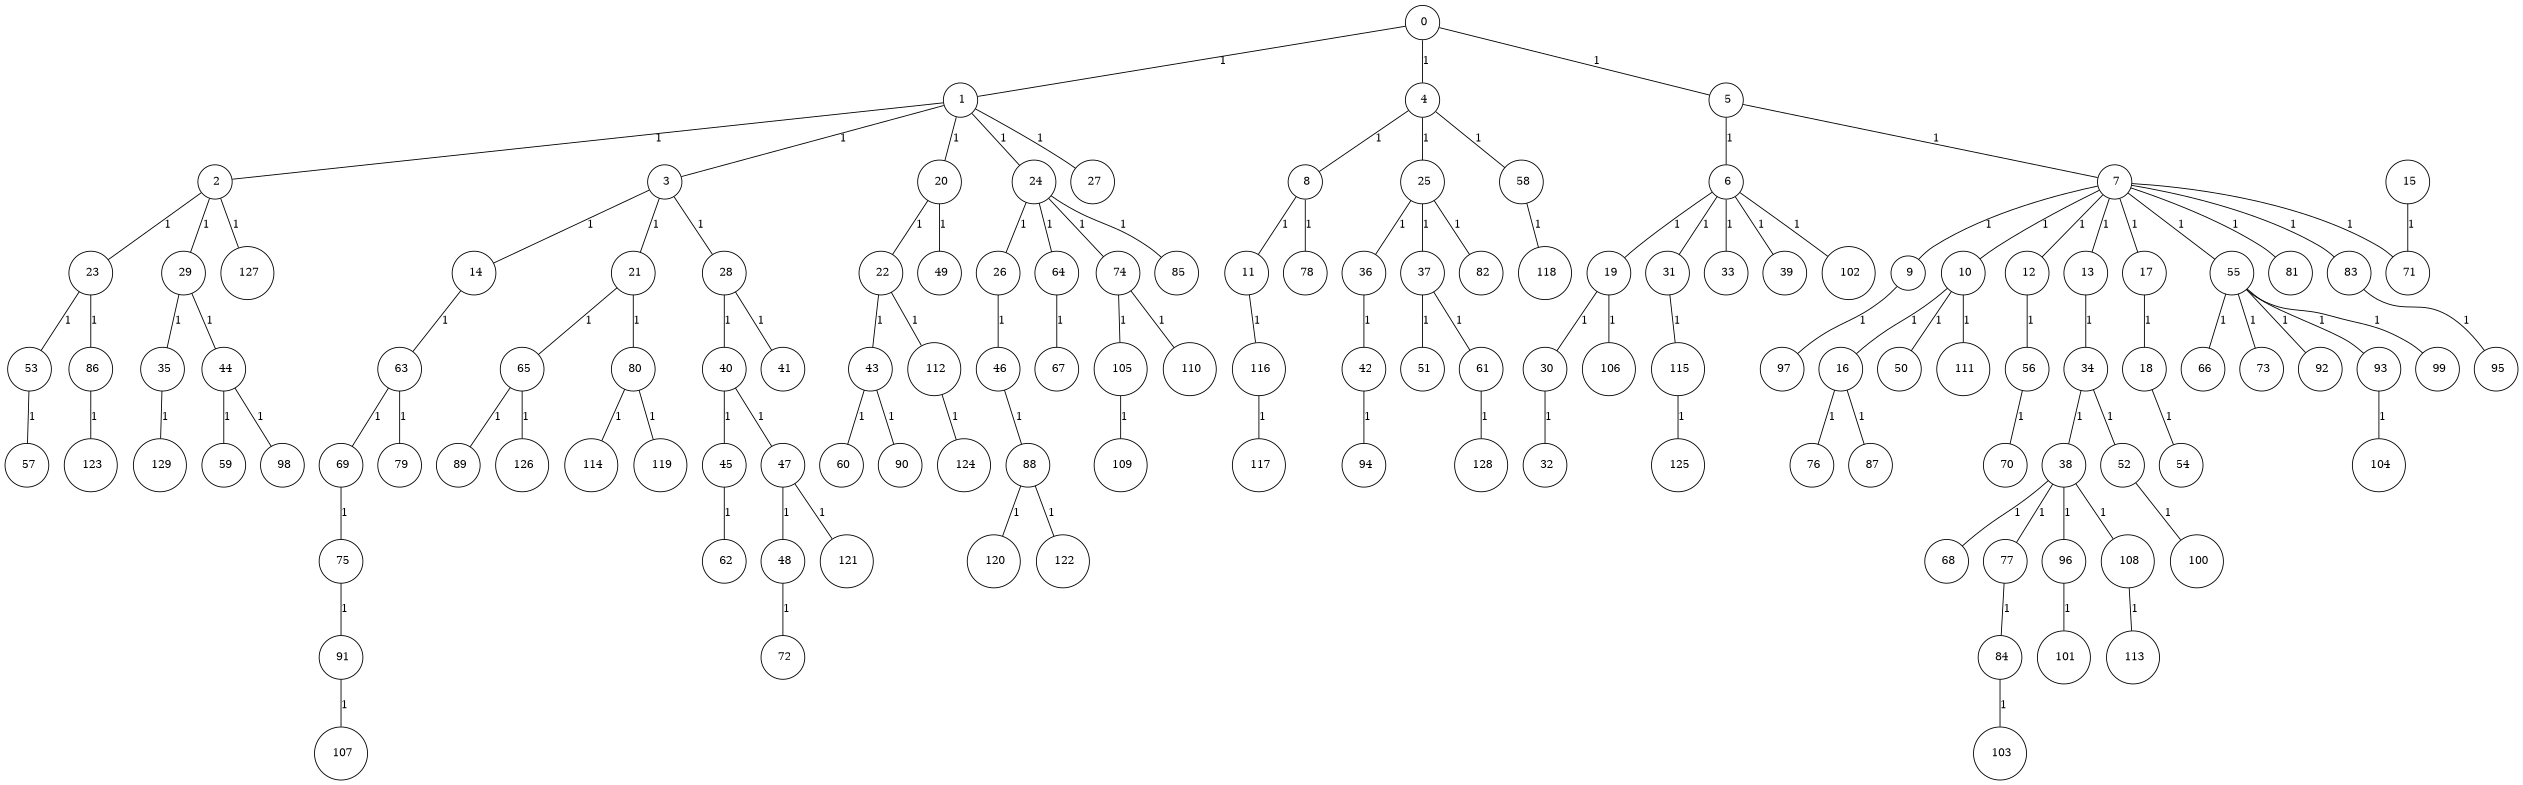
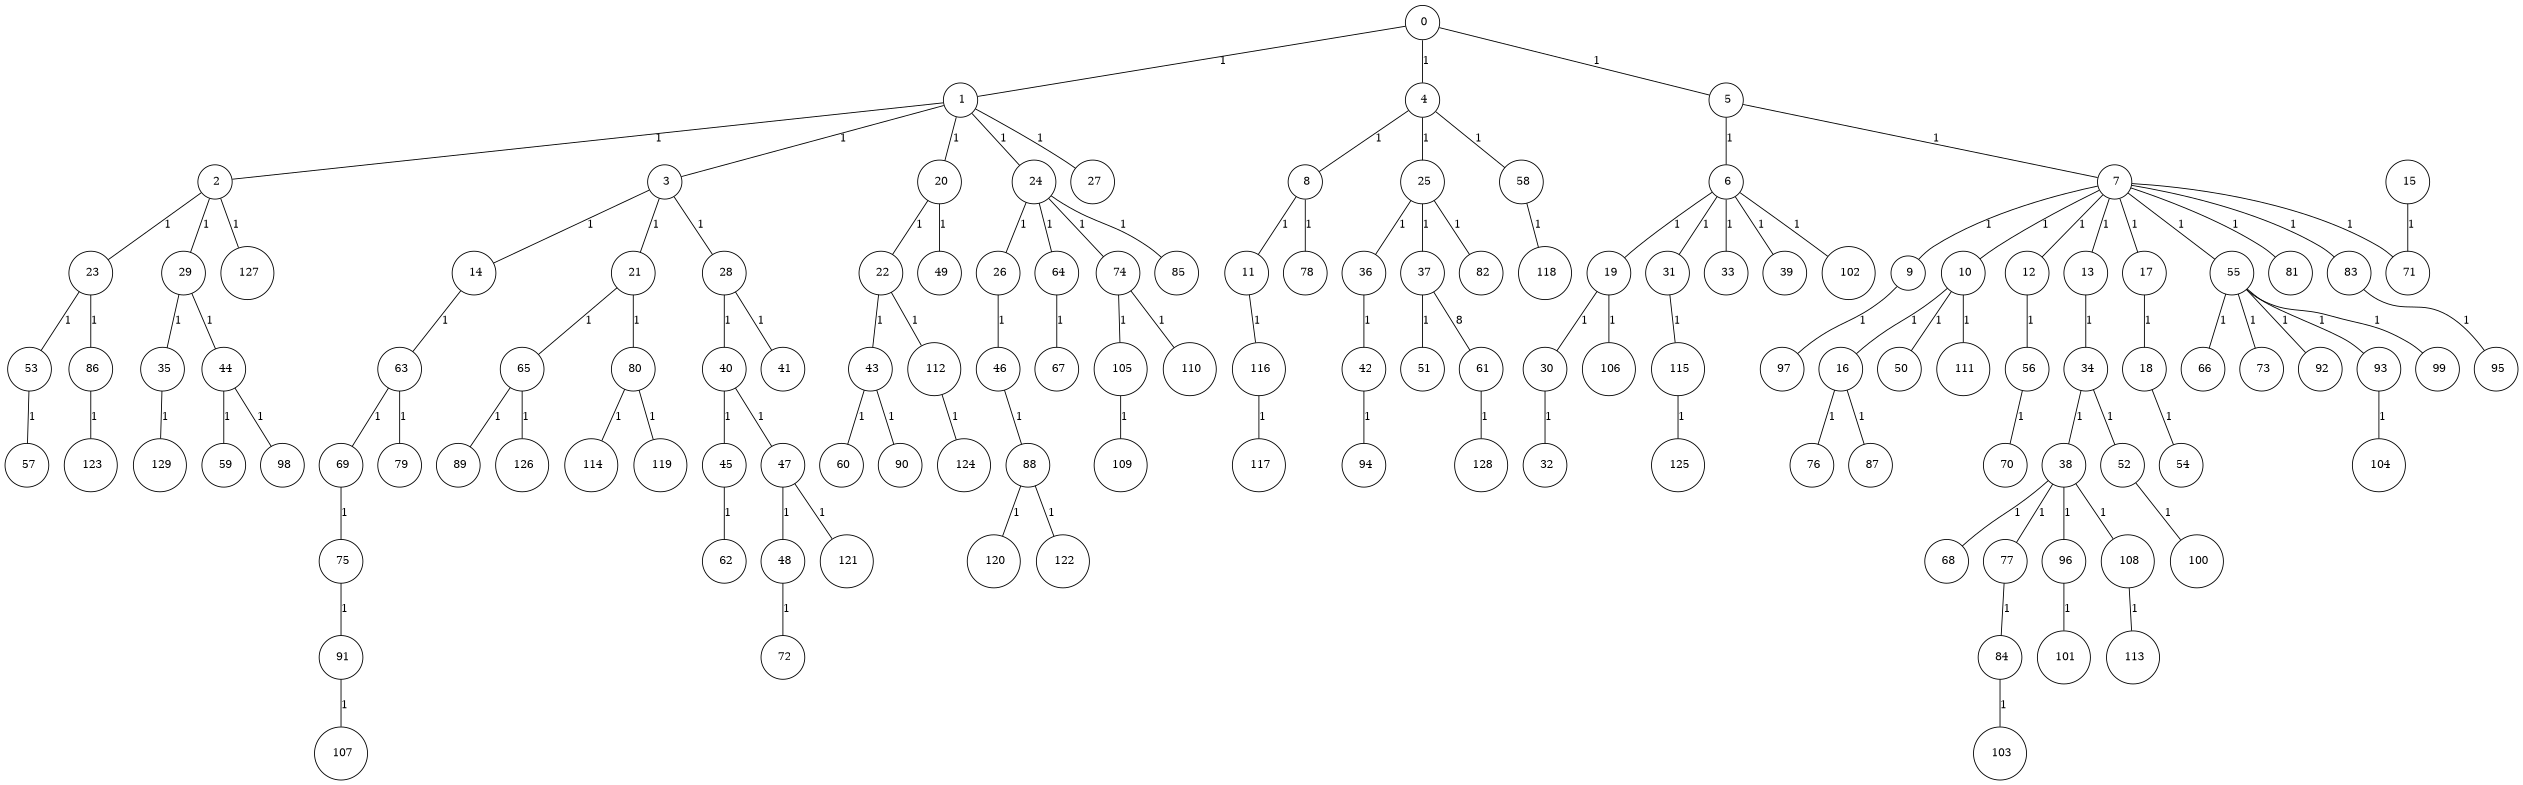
edge "37" -- "61": label "1" -> "8"
